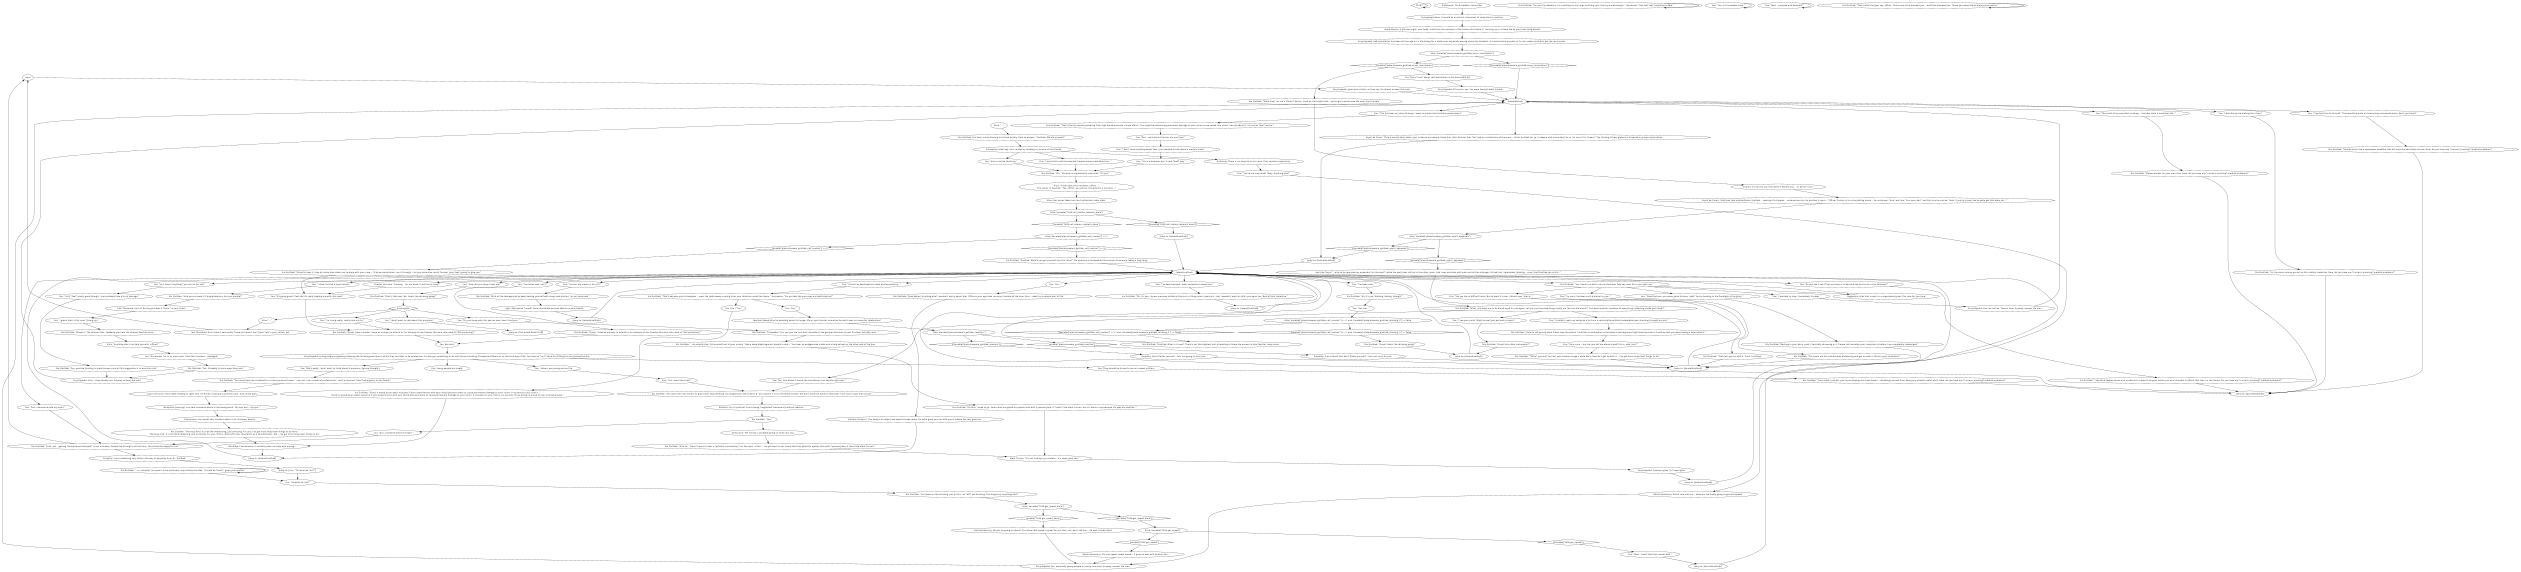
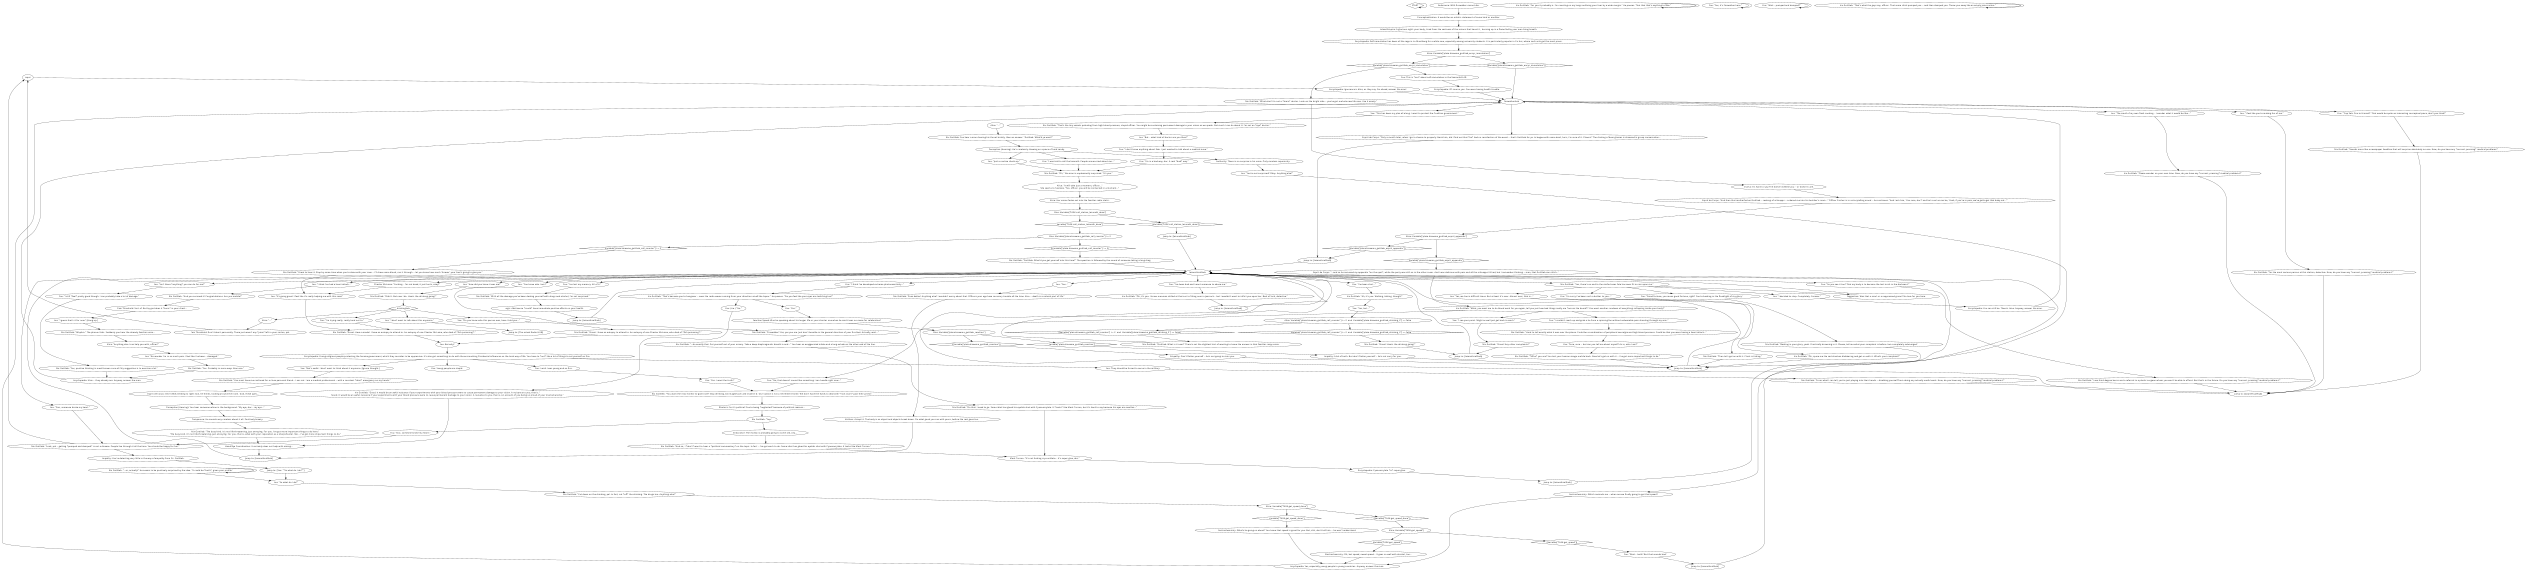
node "Endurance: The firewalker cannot die.": label "Endurance: The firewalker cannot die." -> "Endurance: With firewalker cannot die."
node "You: I these I was young and on fire.": label "You: I these I was young and on fire." -> "You: I wish I was young and on fire."
node "You: They should be forced to serve in sweet military.": label "You: They should be forced to serve in sweet military." -> "You: They should be forced to serve in the military."
